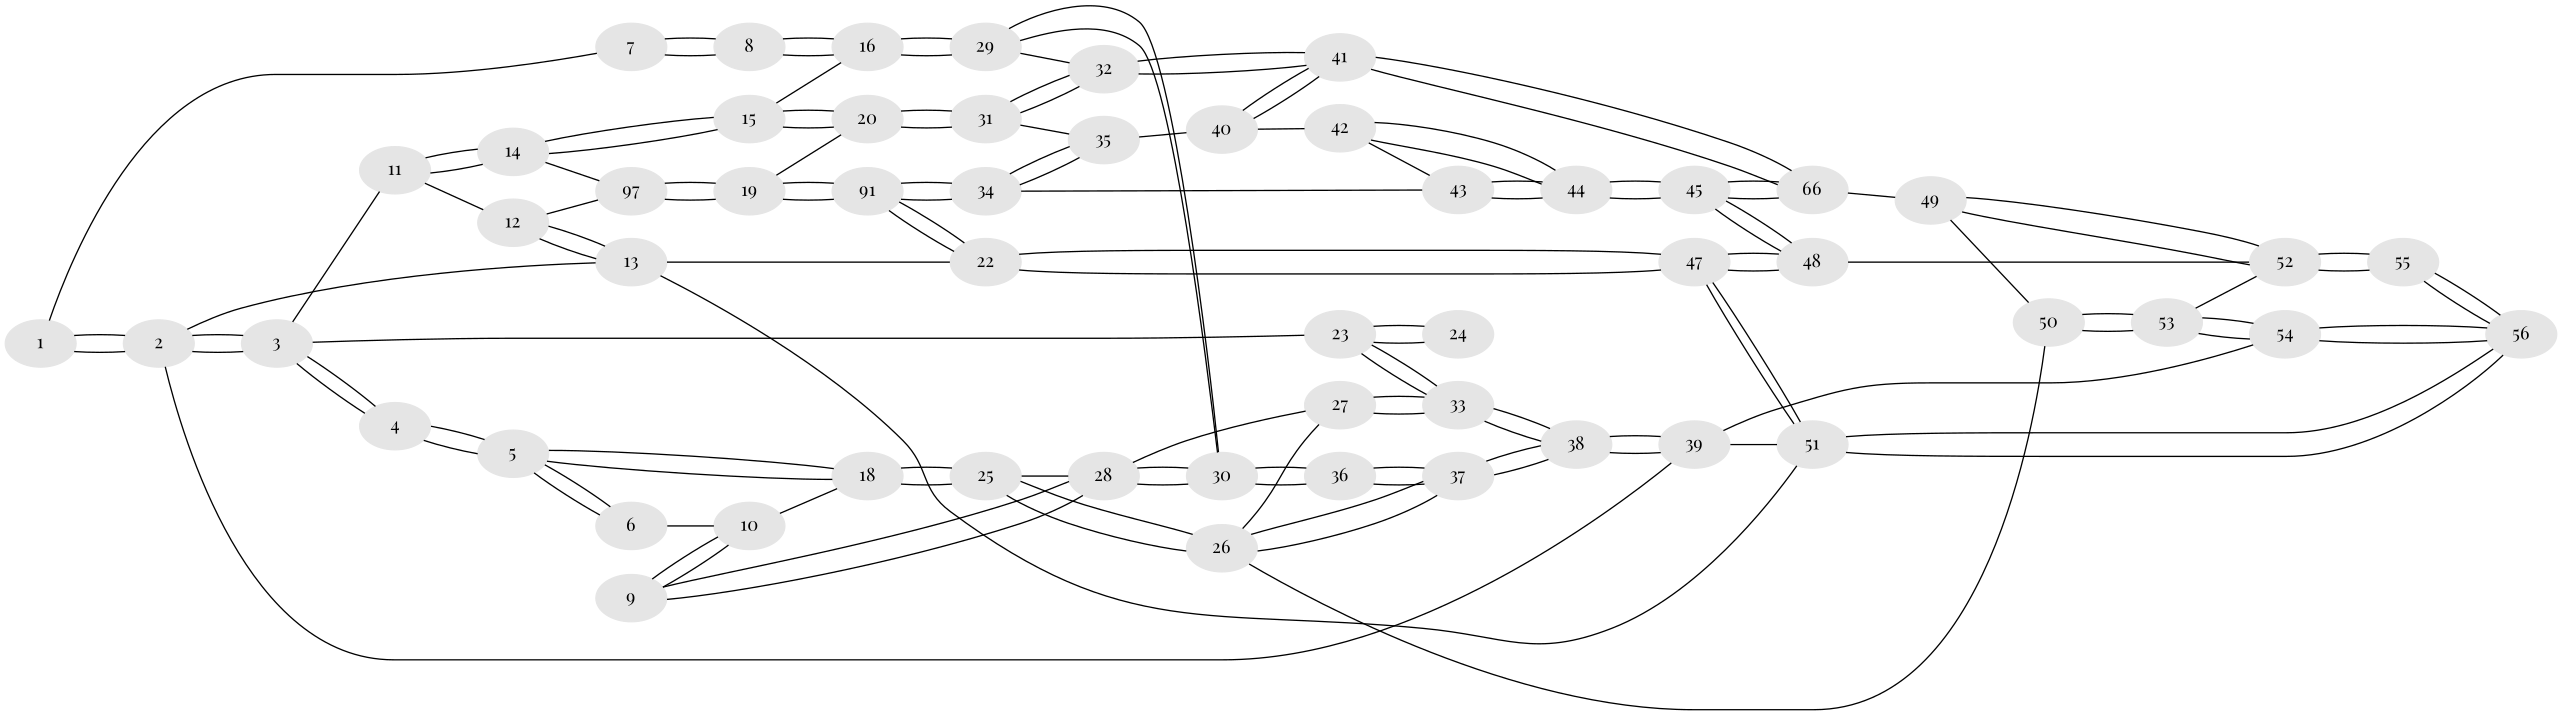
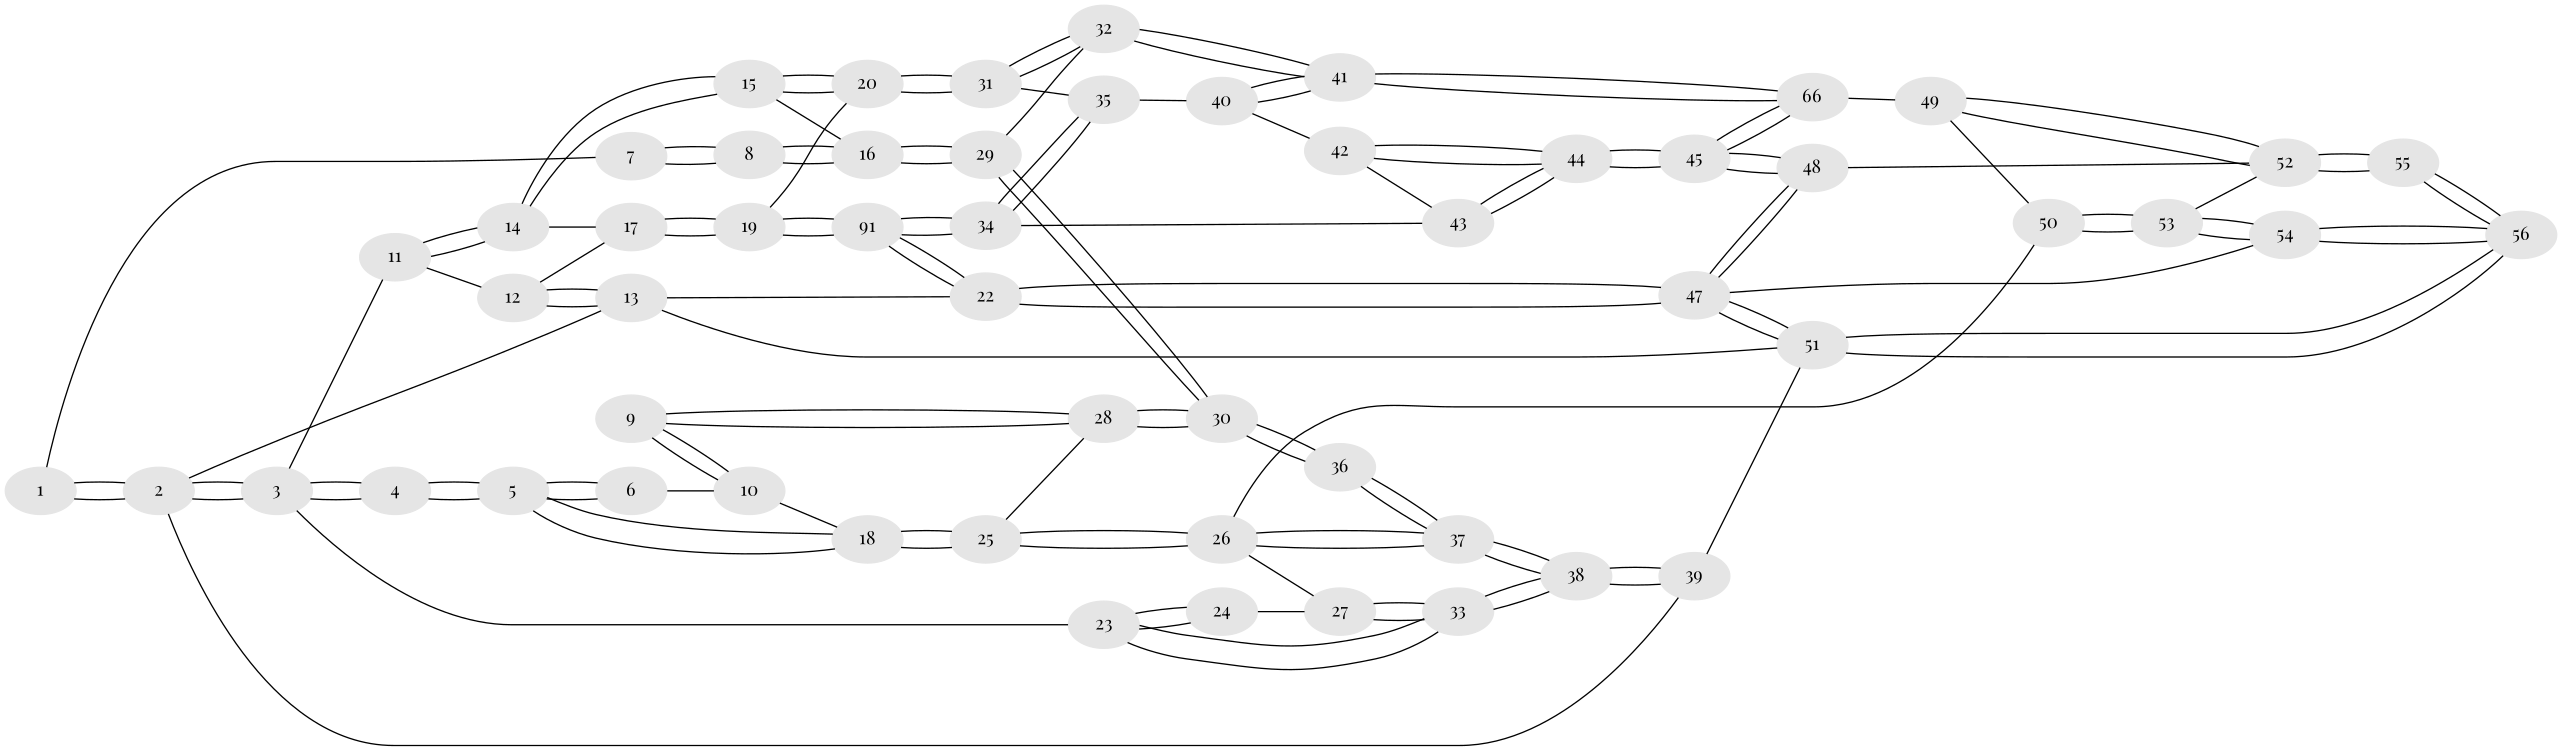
node "97": label "97" -> "17"
edge "54" -- "39": now "54" -- "47"
edge "27" -- "28": now "27" -- "24"
